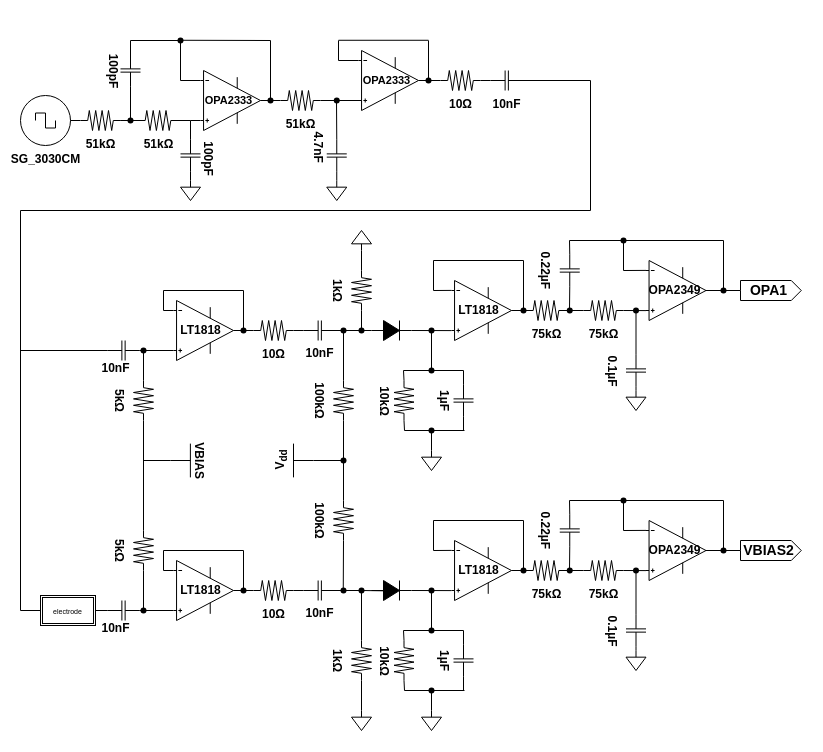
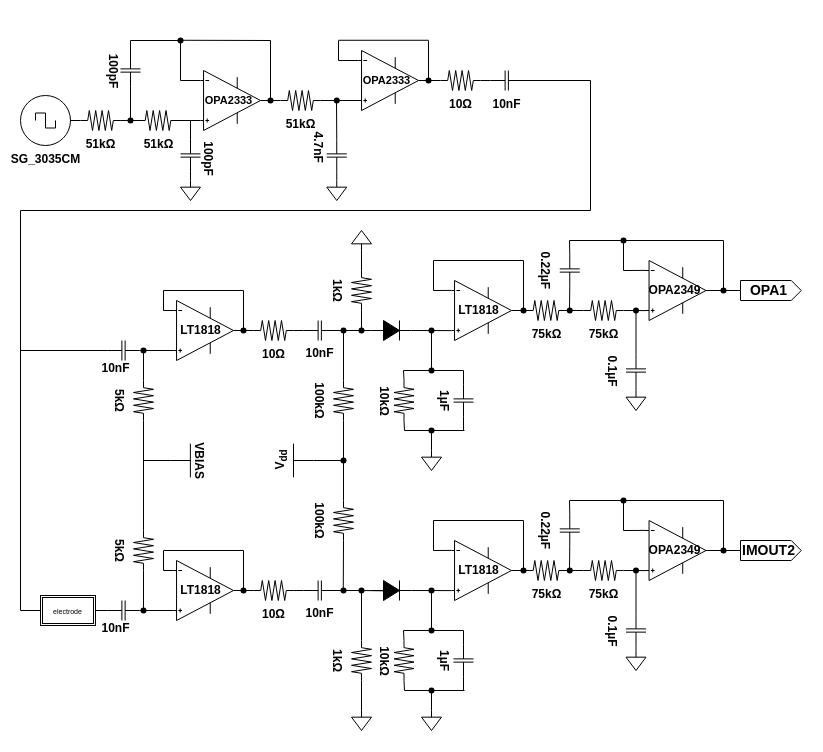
node "SG_3030CM": label "SG_3030CM" -> "SG_3035CM"
node "VBIAS2": label "VBIAS2" -> "IMOUT2"
